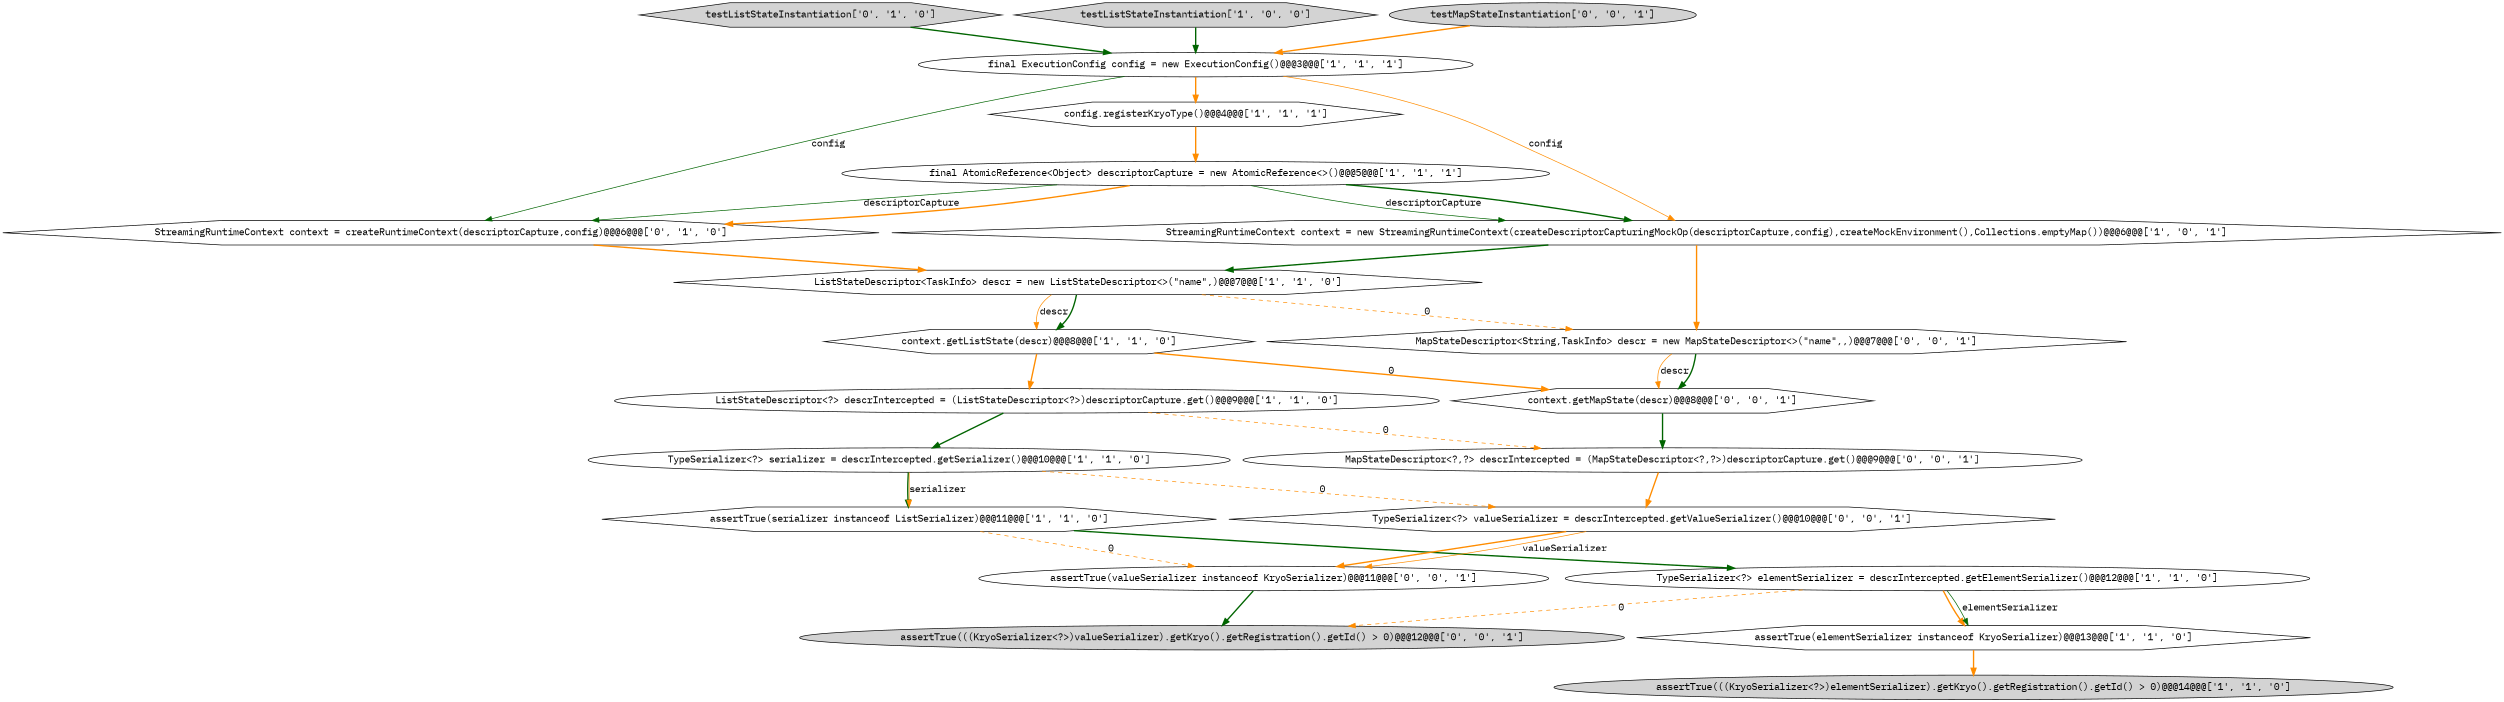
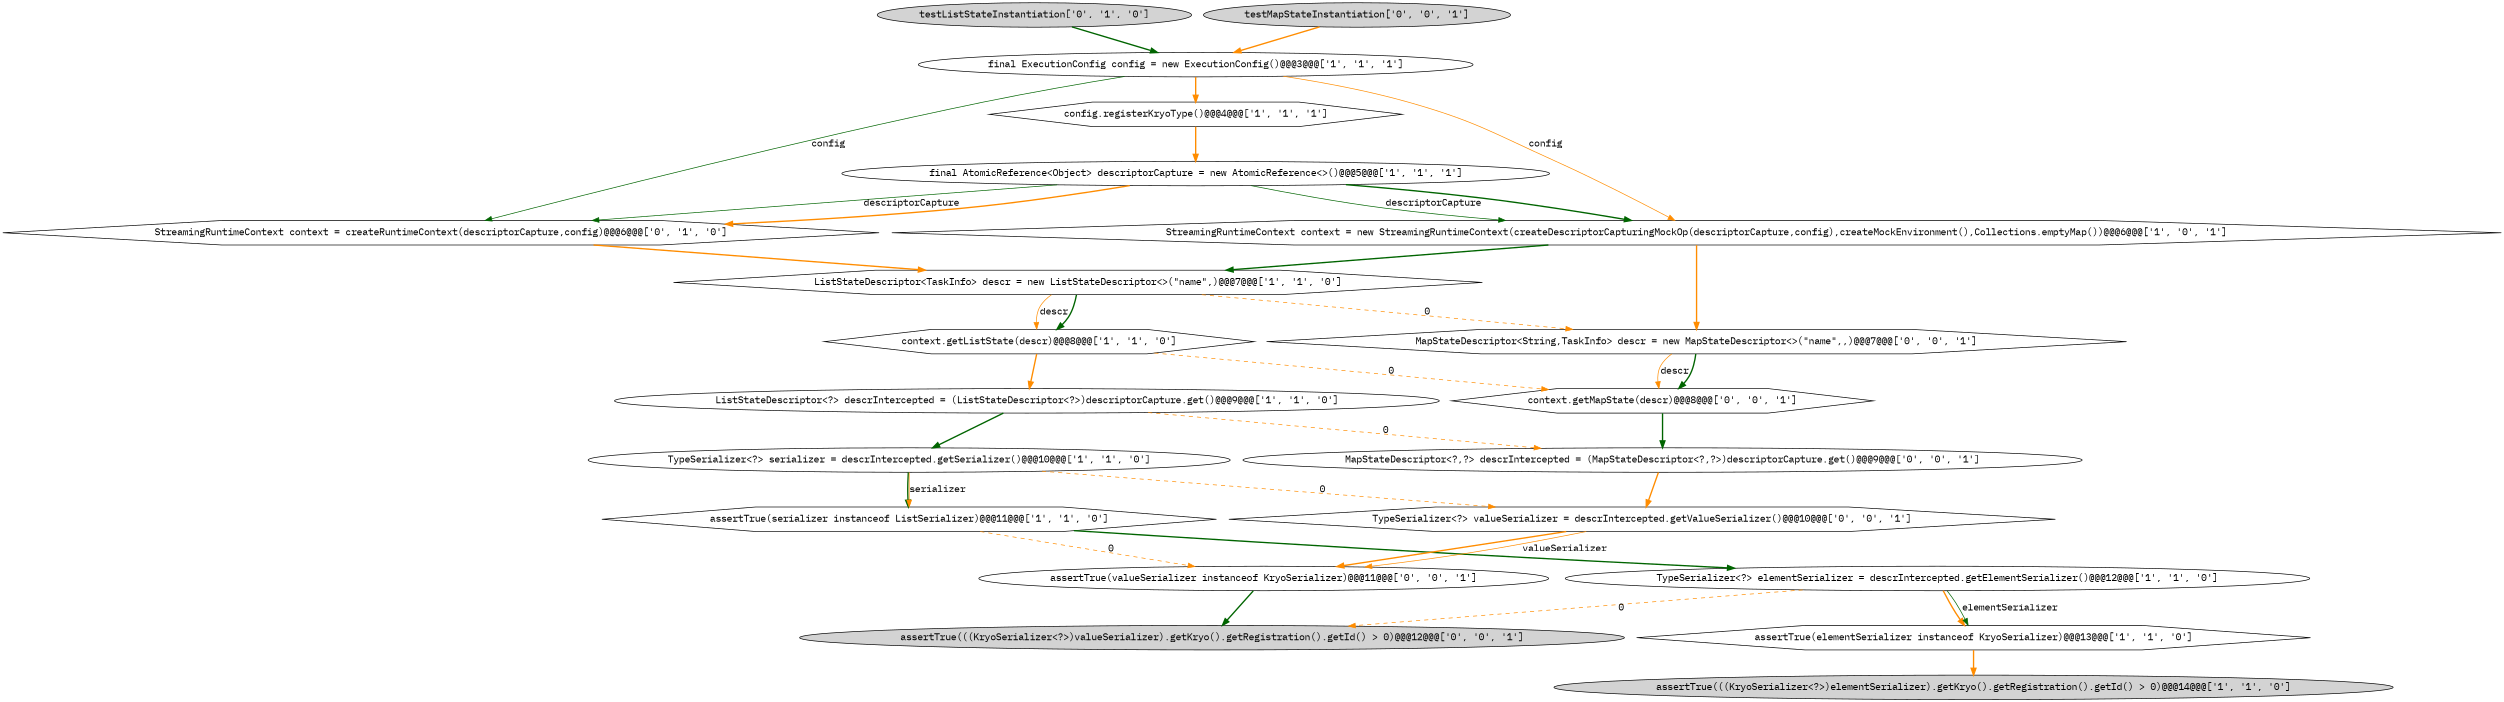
node "testListStateInstantiation['0', '1', '0']": shape hexagon -> ellipse
node "testListStateInstantiation['1', '0', '0']": removed
edge "context.getListState(descr)@@@8@@@['1', '1', '0']" -> "context.getMapState(descr)@@@8@@@['0', '0', '1']": style bold -> dashed
